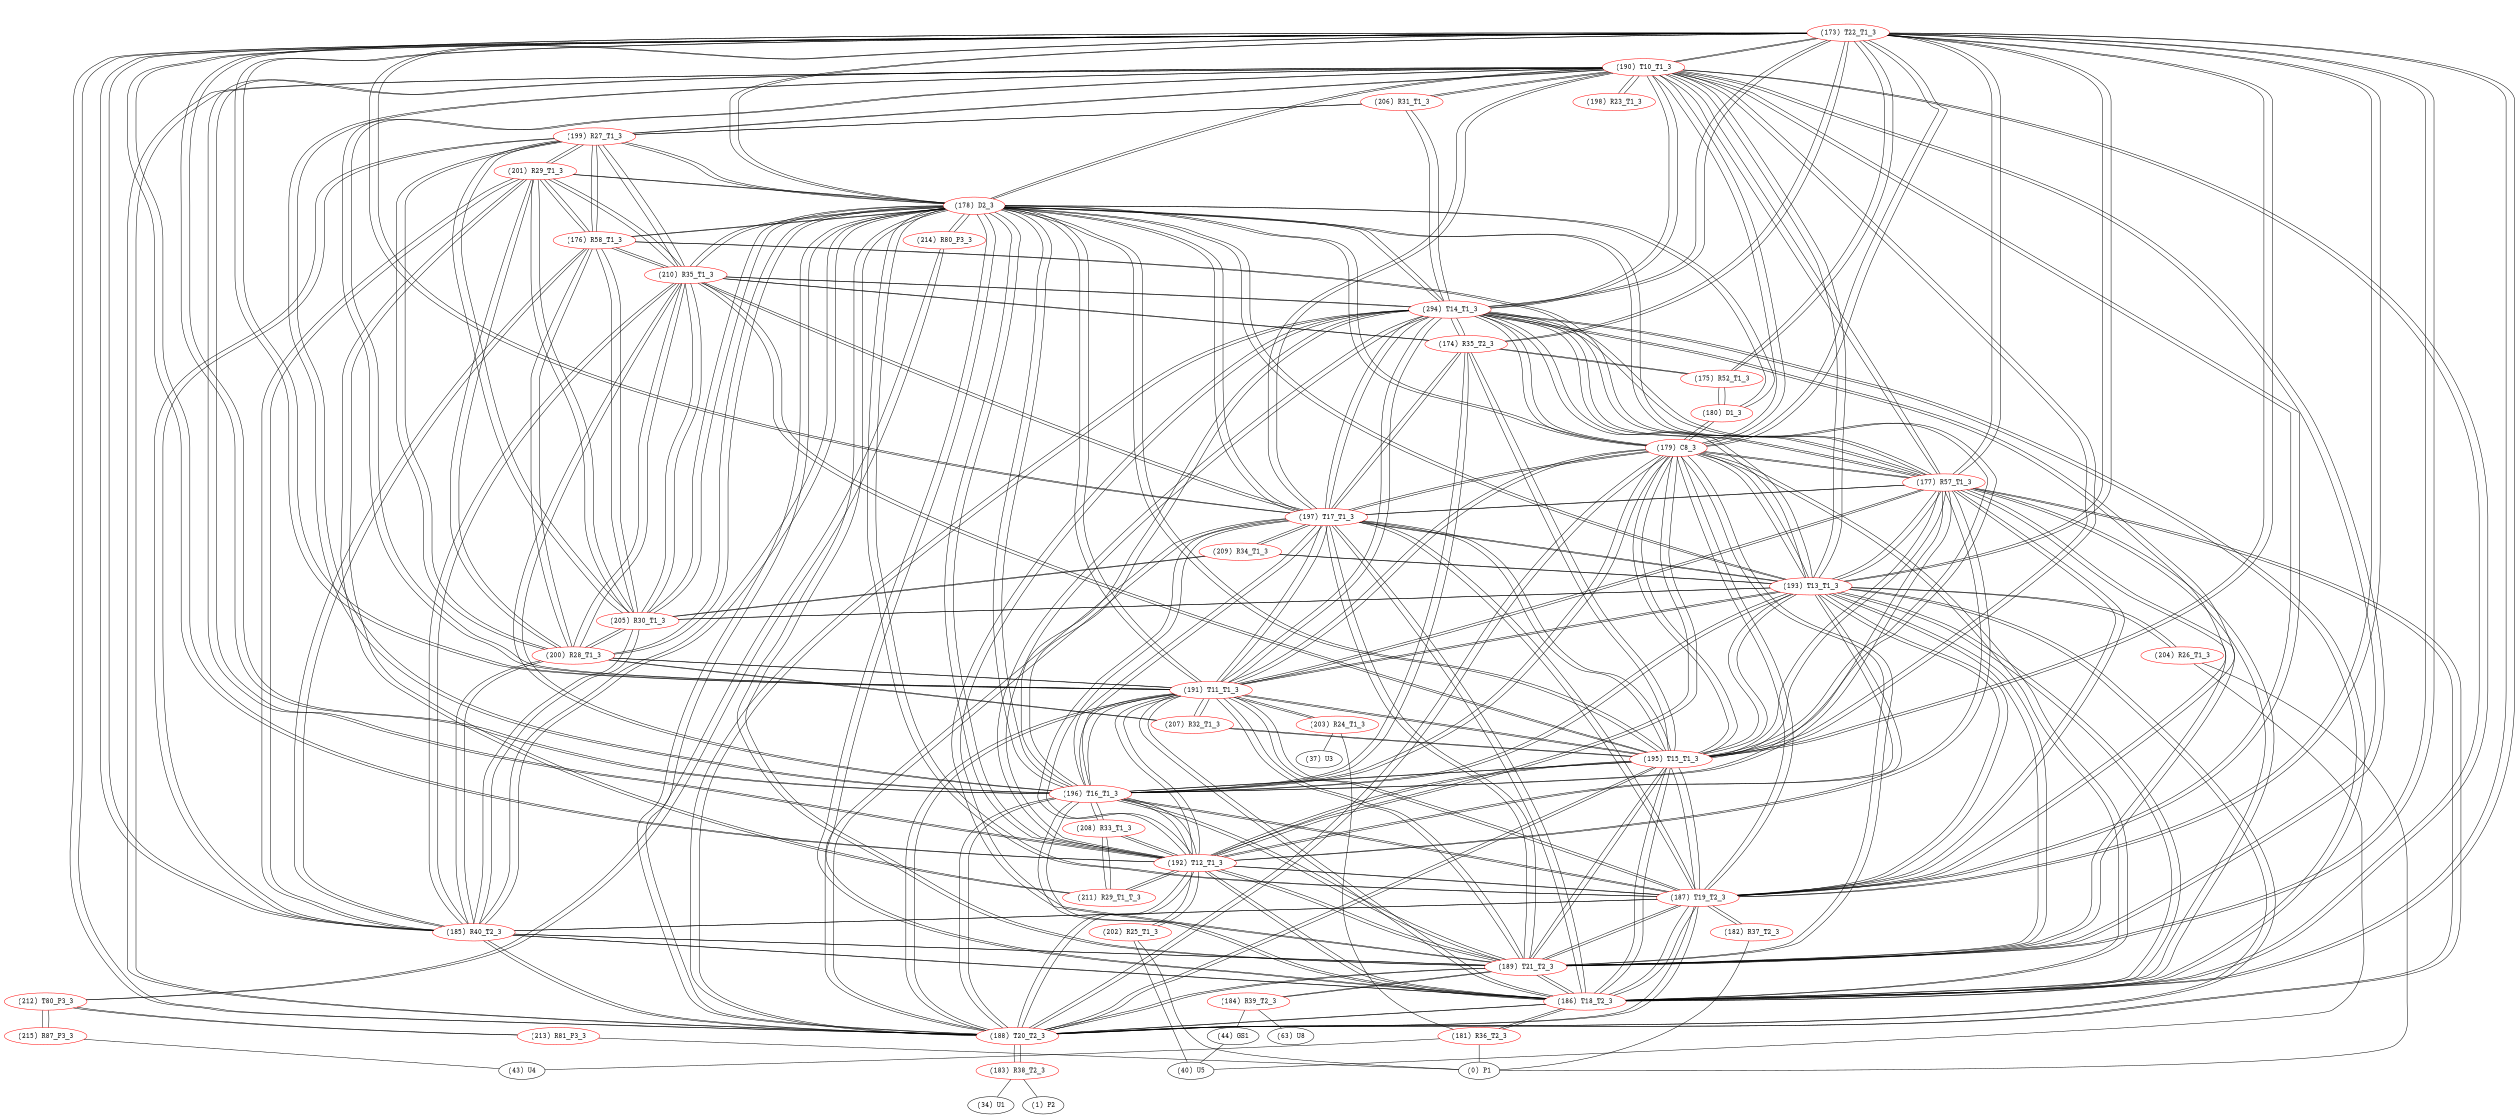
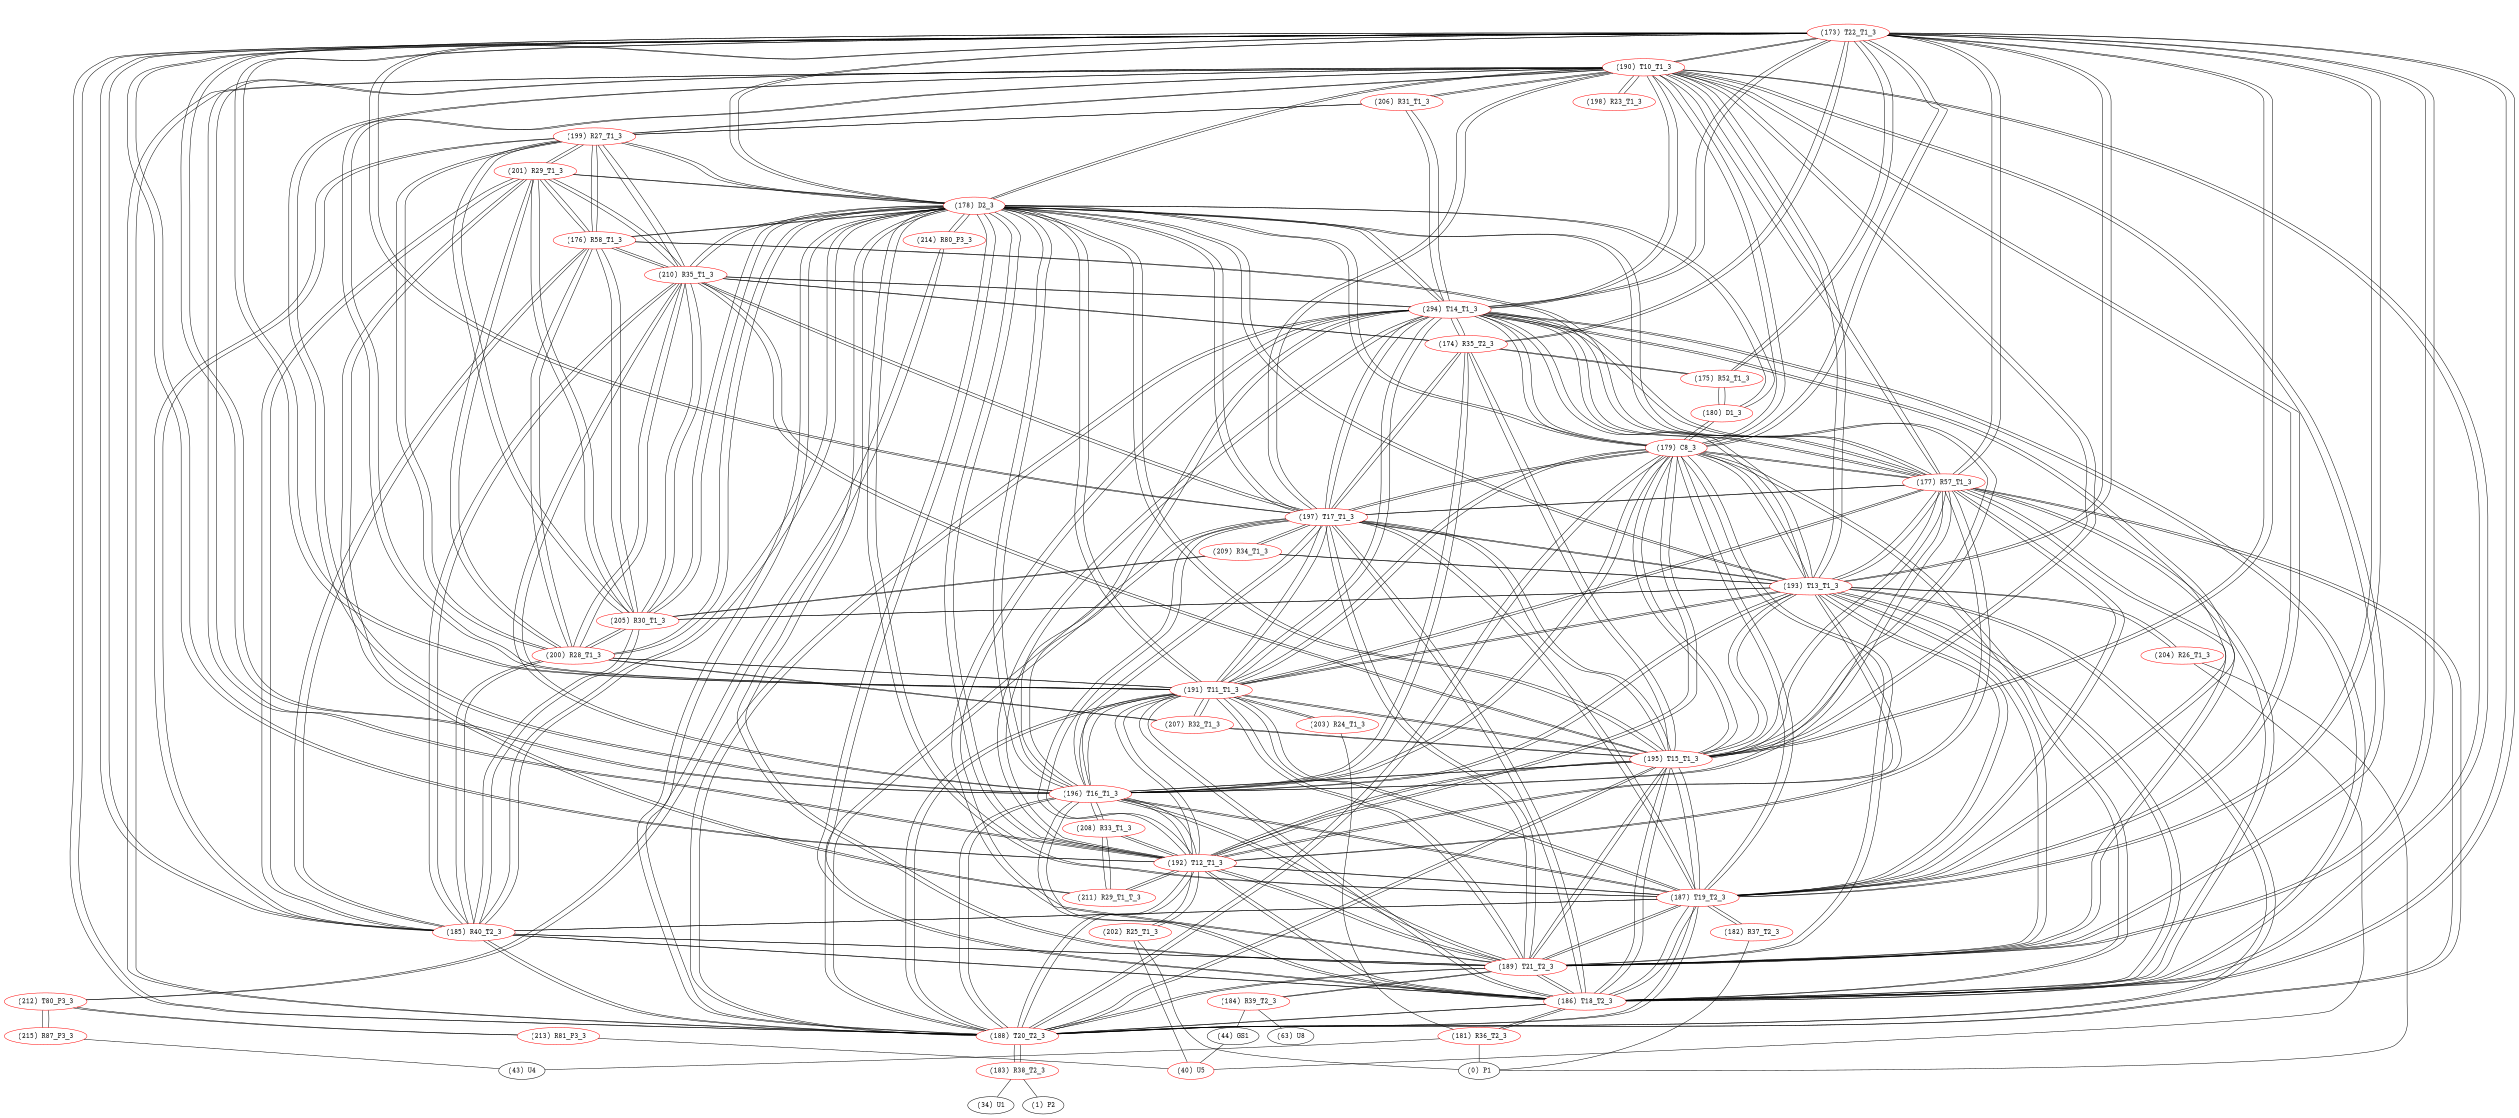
node "(37) U3": removed
edge "(213) R81_P3_3" -- "(0) P1": now "(213) R81_P3_3" -- "(40) U5"
node "(40) U5": color black -> red
